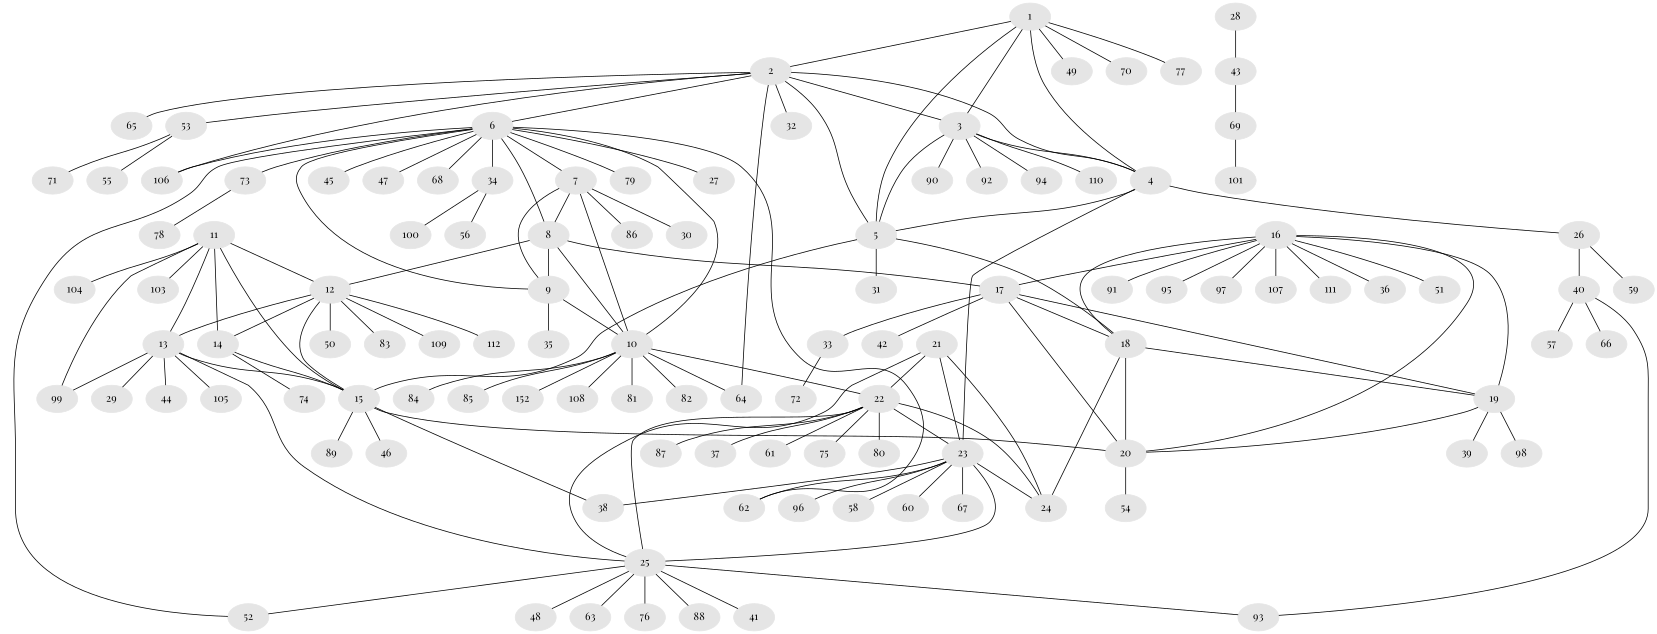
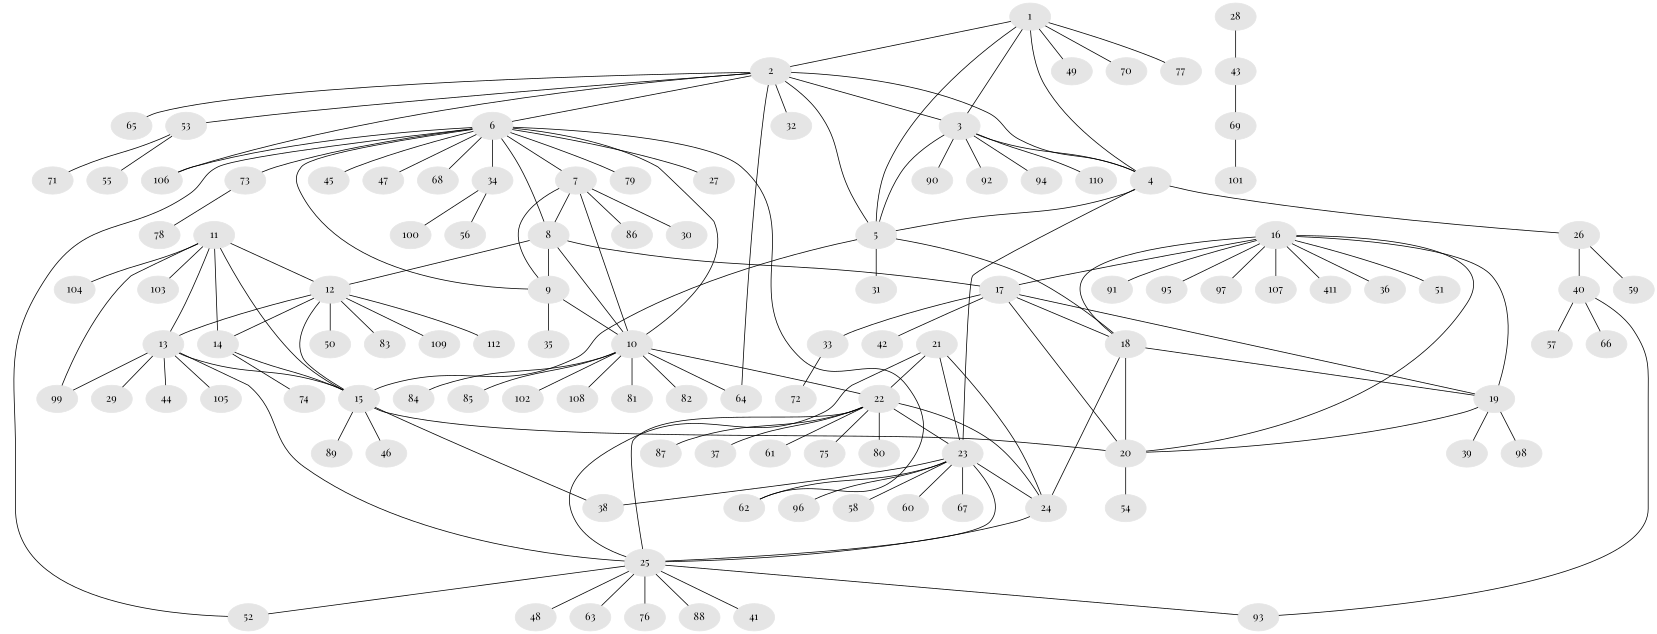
node "111": label "111" -> "411"
node "152": label "152" -> "102"
edge "24" -- "25": added
